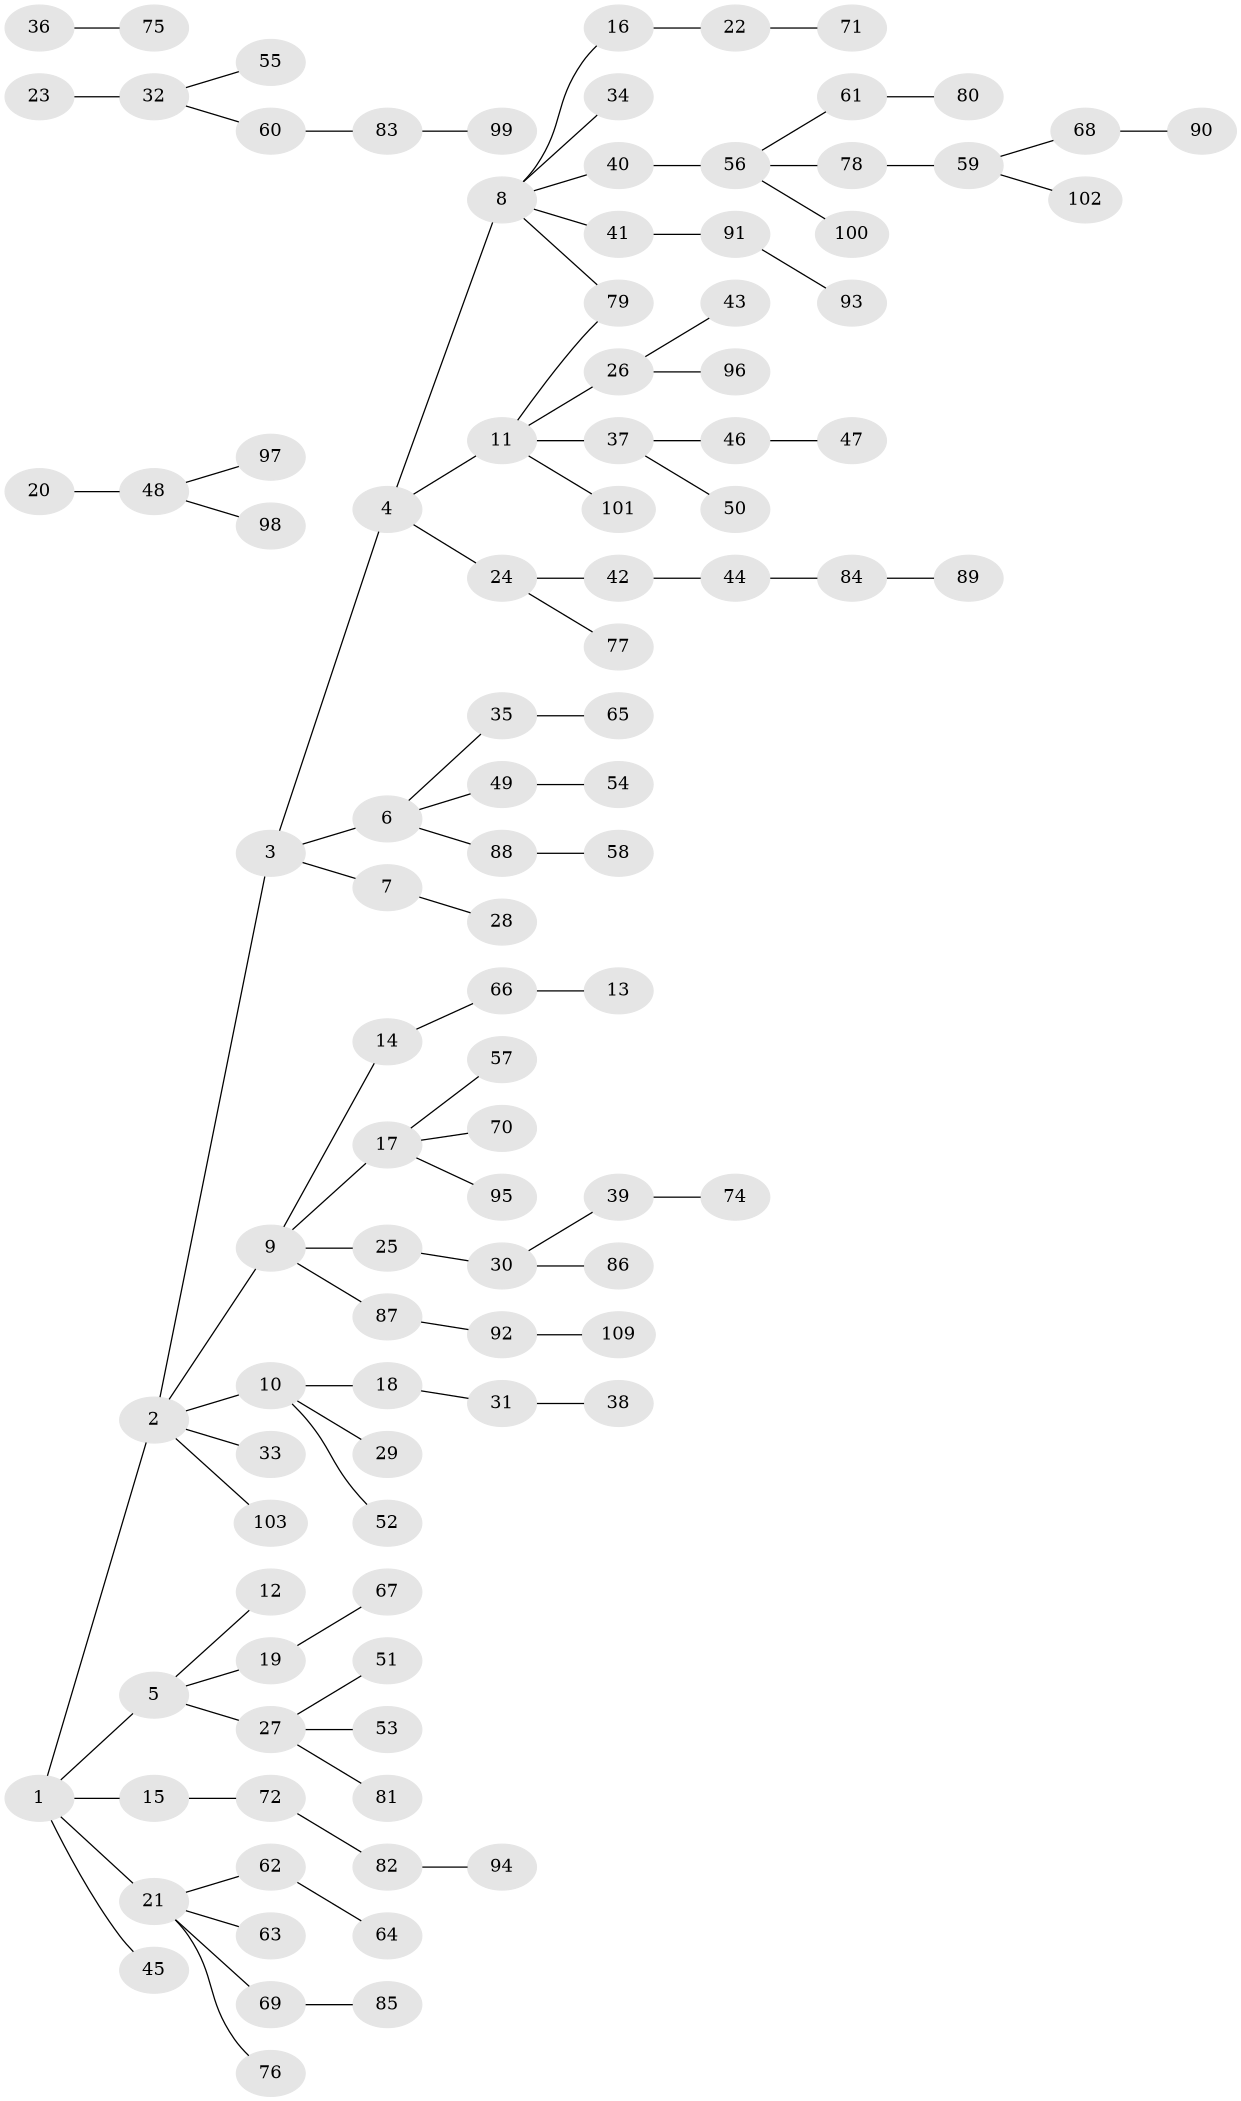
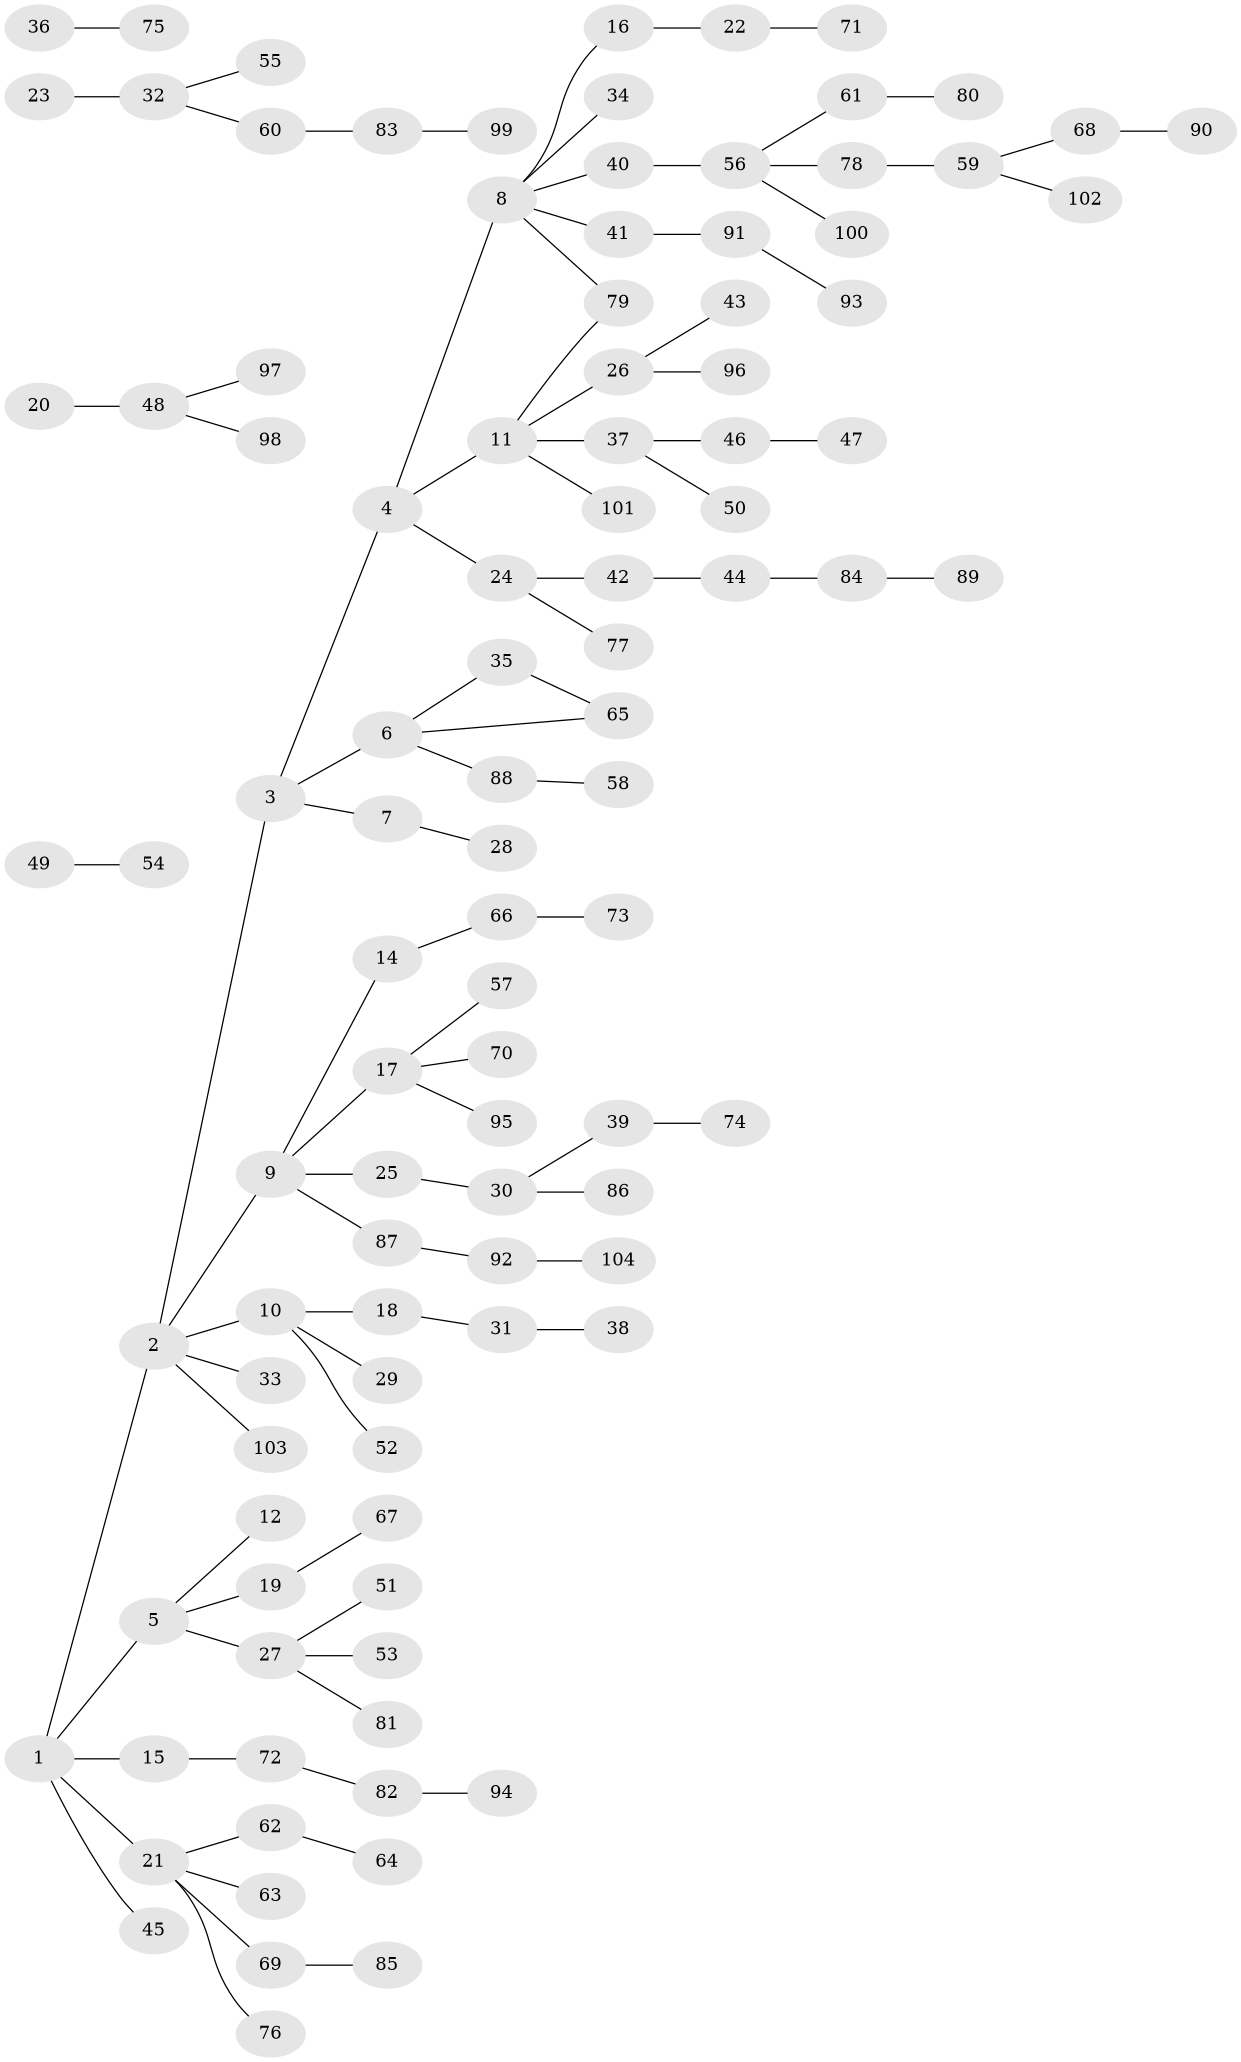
edge "49" -- "6": now "65" -- "6"
node "13": label "13" -> "73"
node "109": label "109" -> "104"
